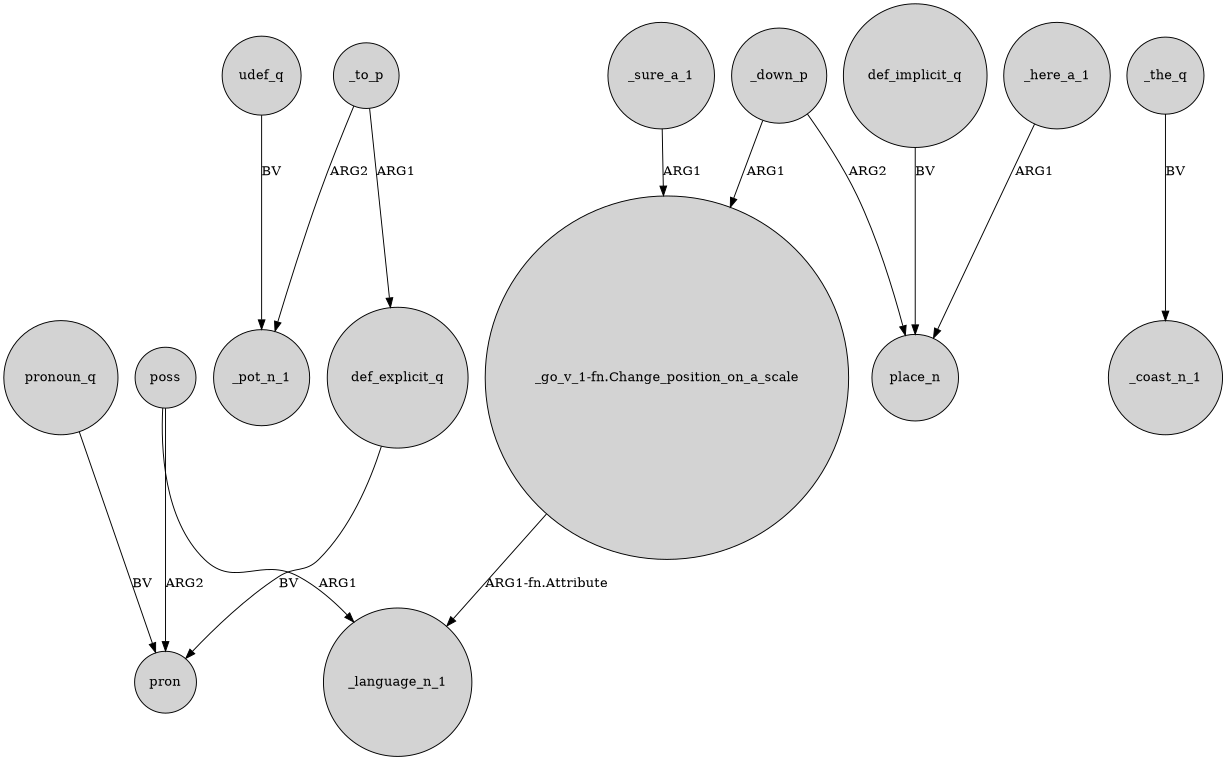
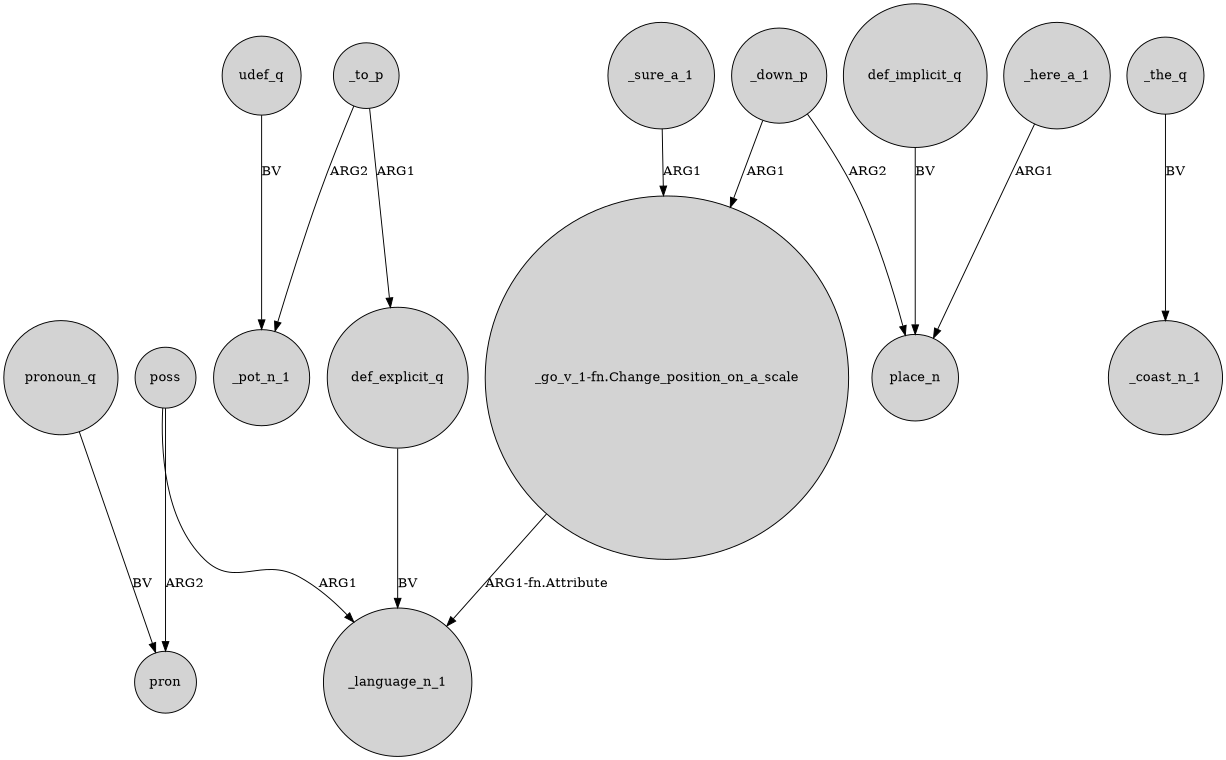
edge "def_explicit_q" -> "pron": now "def_explicit_q" -> "_language_n_1"
